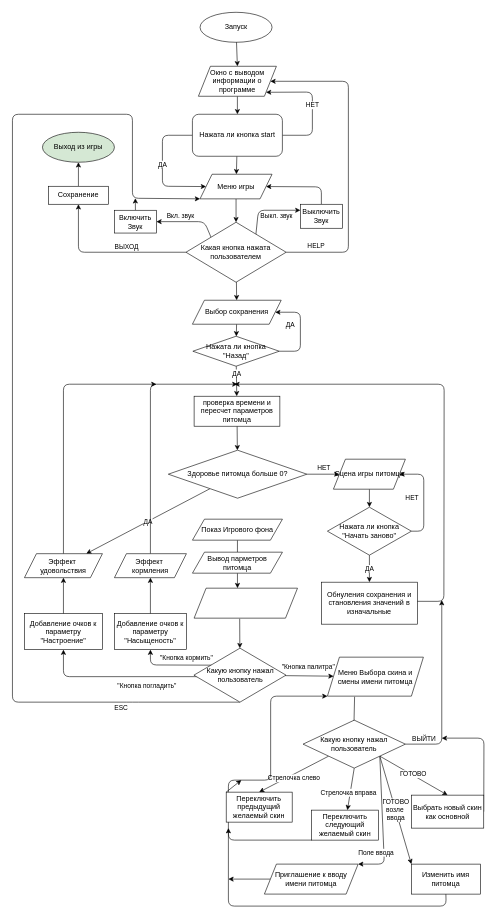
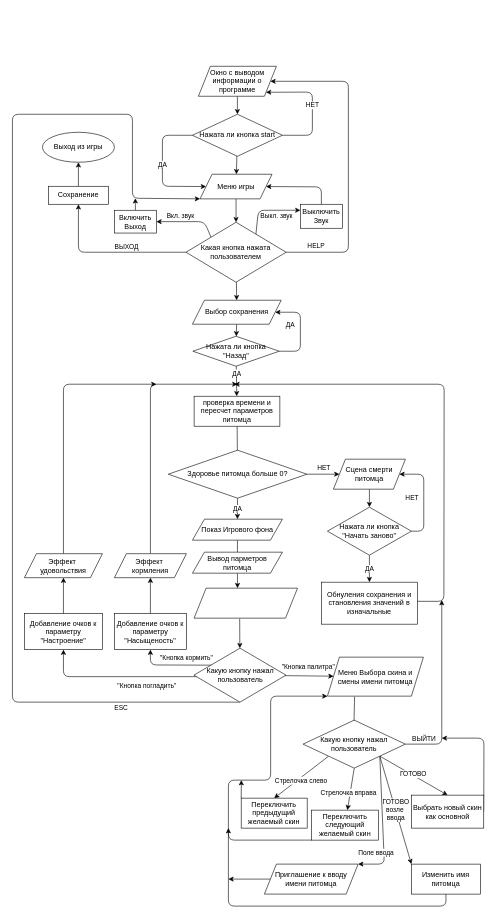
node "Запуск": removed
edge "Запуск" -> "Окно с выводом информации о программе": removed
node "Нажата ли кнопка start": shape rounded rectangle -> diamond
node "Выход из игры": fillcolor #d5e8d4 -> #ffffff
node "Включить Звук": label "Включить Звук" -> "Включить Выход"
edge "проверка времени и пересчет параметров питомца" -> "Здоровье питомца больше 0?": arrowhead classic -> none
node "Сцена игры питомца": label "Сцена игры питомца" -> "Сцена смерти питомца"
edge "Здоровье питомца больше 0?" -> "Эффект удовольствия": now "Здоровье питомца больше 0?" -> "Показ Игрового фона"
node "Переключить предыдущий желаемый скин": moved (259, 807) -> (274, 813)
